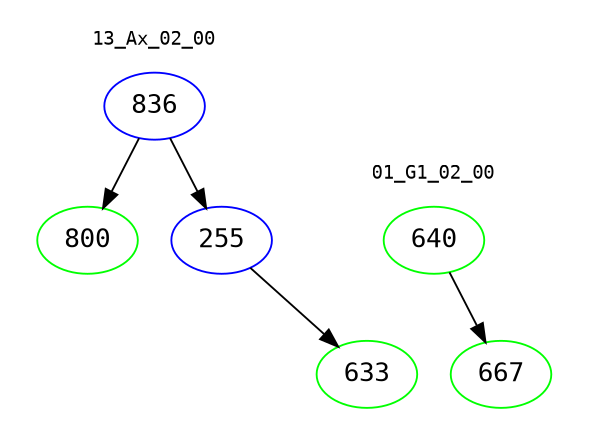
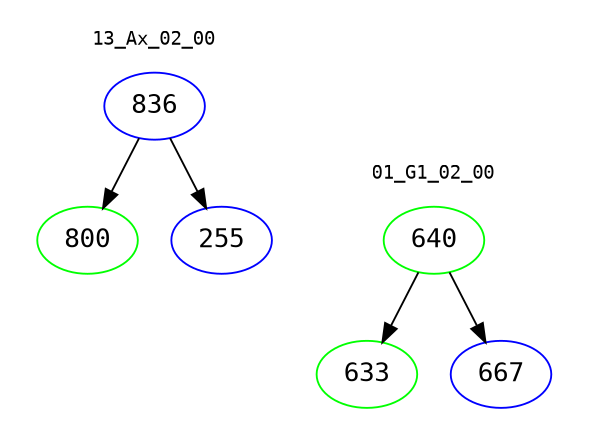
edge "255" -> "633": now "640" -> "633"
node "667": color green -> blue
